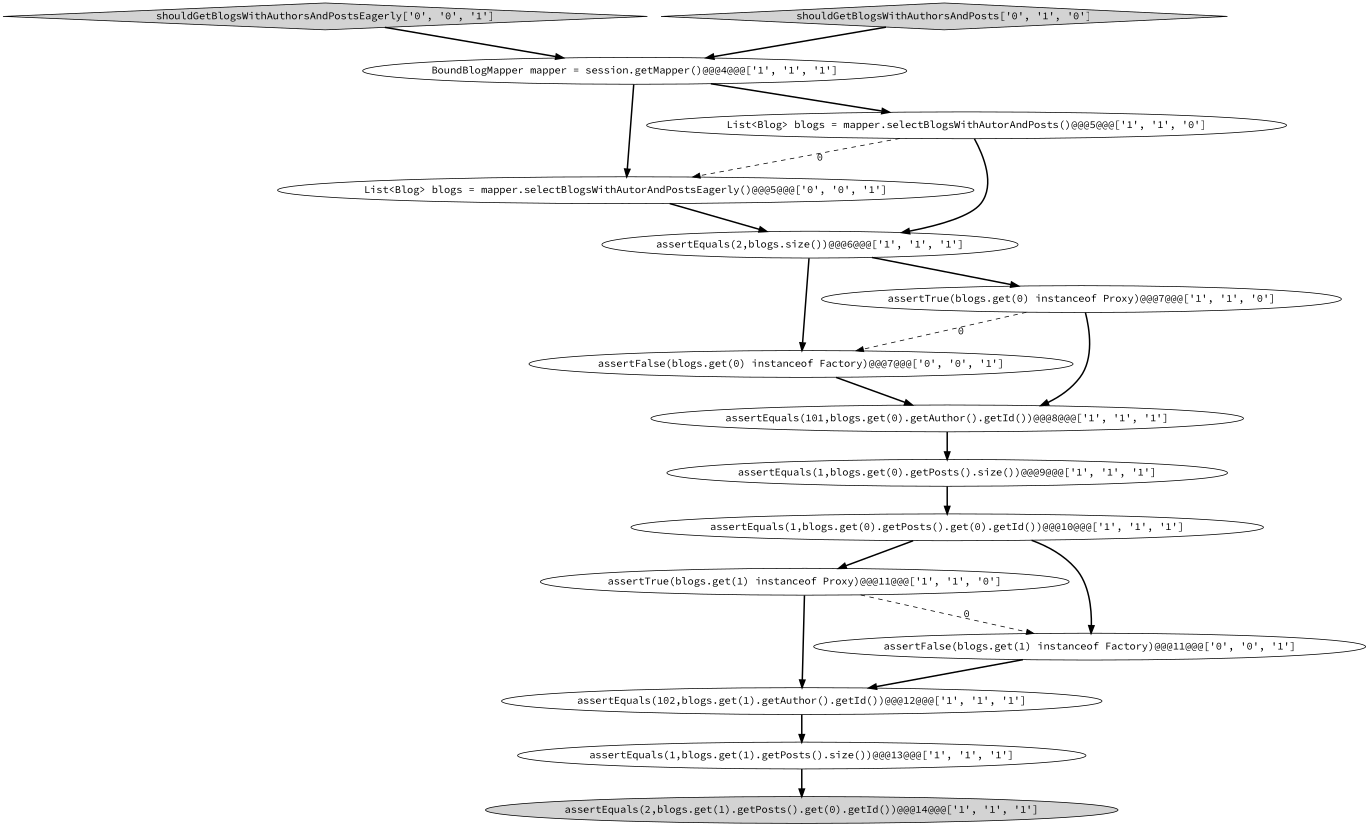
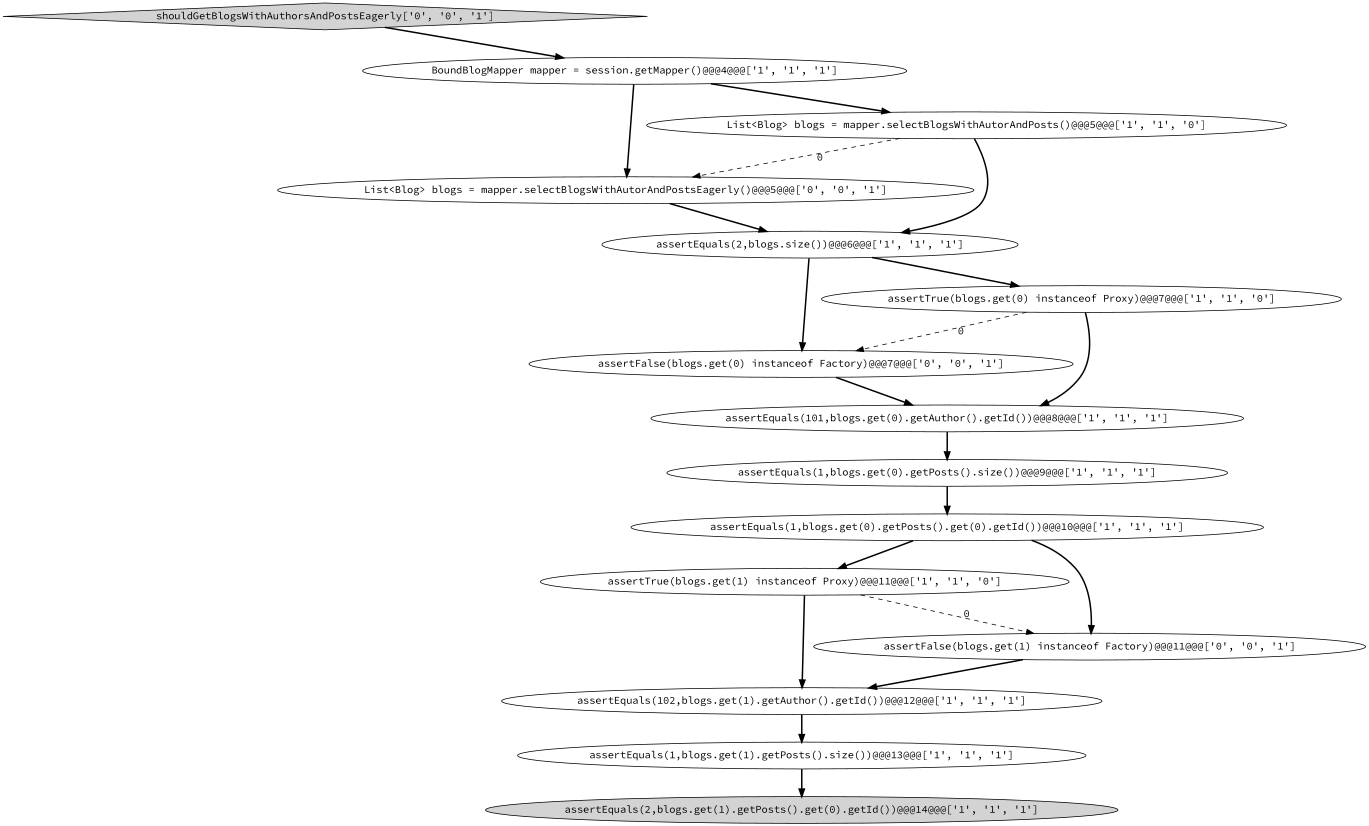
node "shouldGetBlogsWithAuthorsAndPosts['0', '1', '0']": removed
